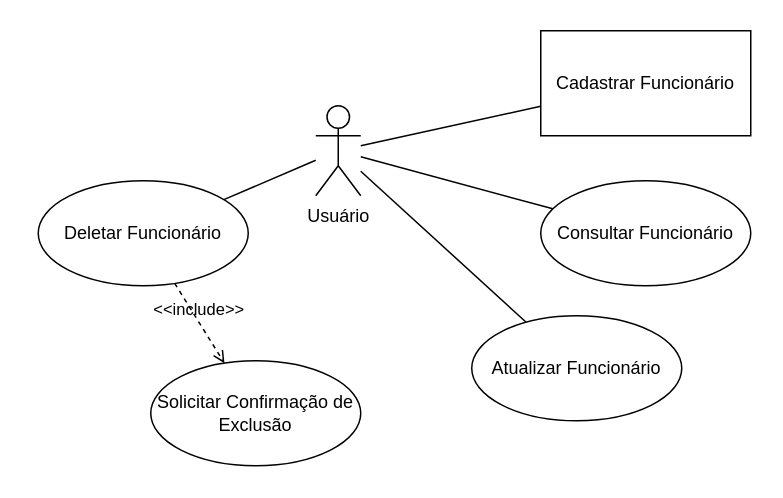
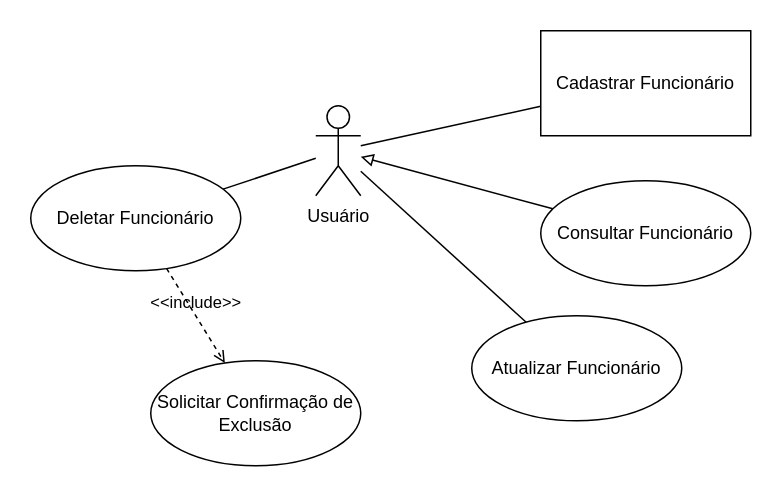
edge "Usuário" -- "Consultar Funcionário": arrowhead none -> block
node "Deletar Funcionário": moved (143, 233) -> (136, 218)
